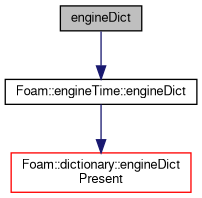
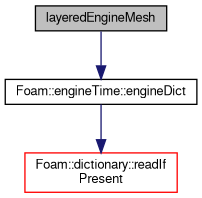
node "engineDict": label "engineDict" -> "layeredEngineMesh"
node "Foam::dictionary::engineDict Present": label "Foam::dictionary::engineDict Present" -> "Foam::dictionary::readIf Present"
